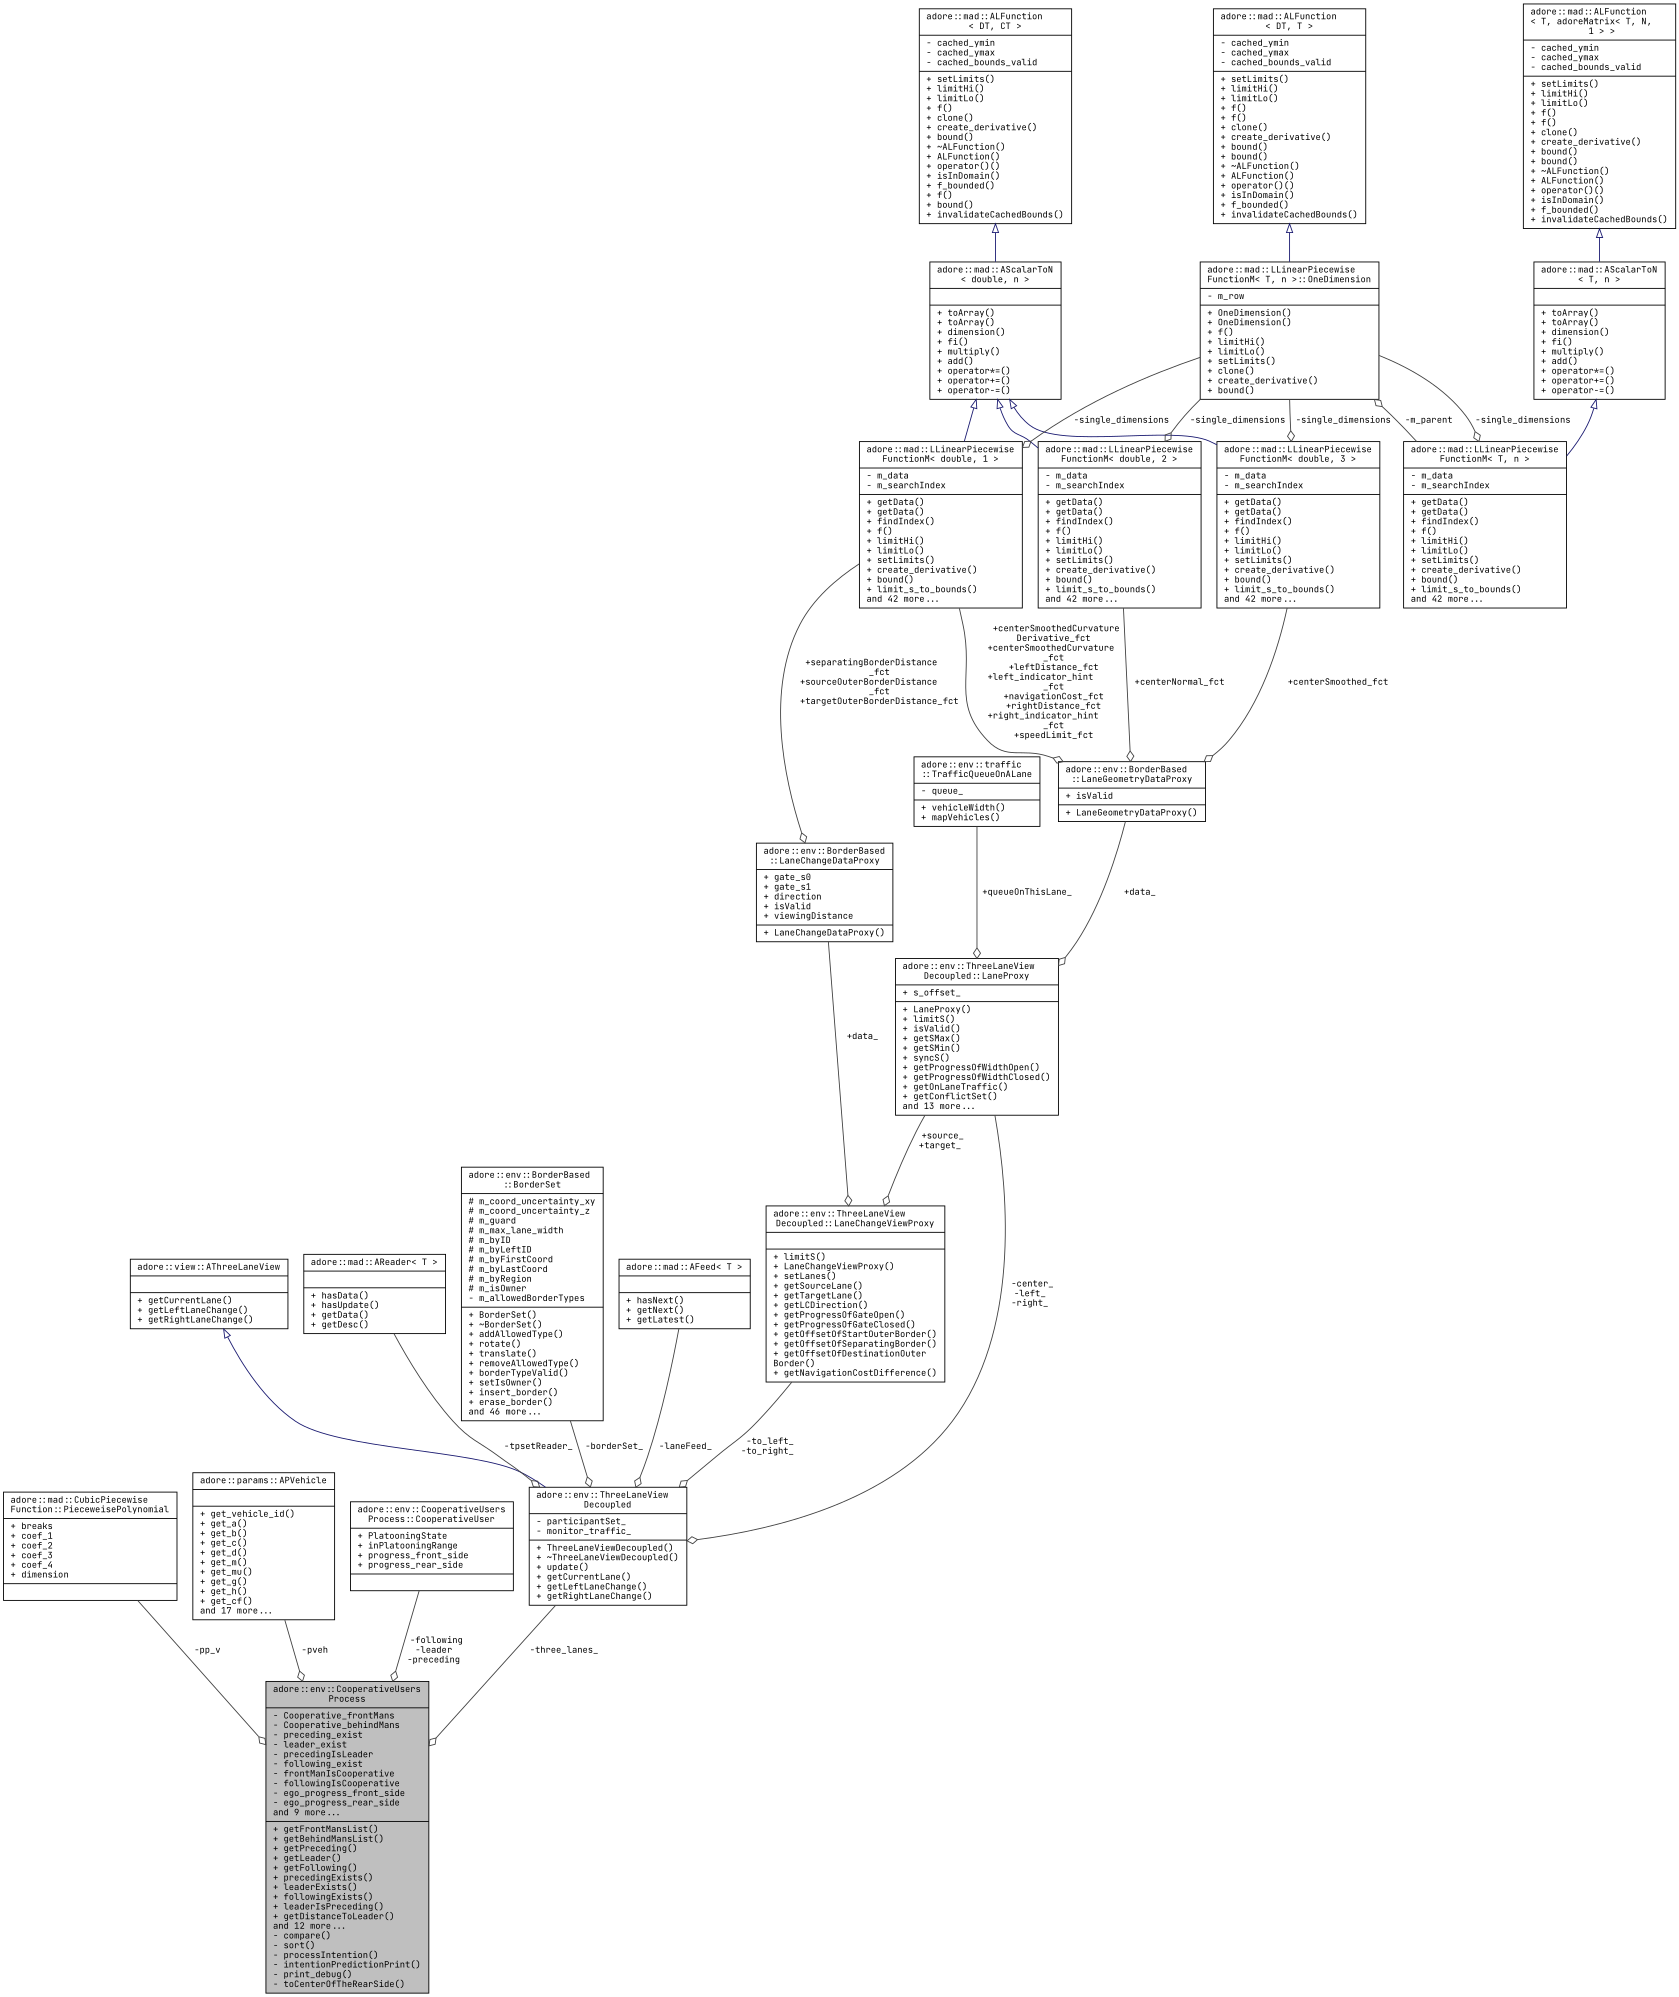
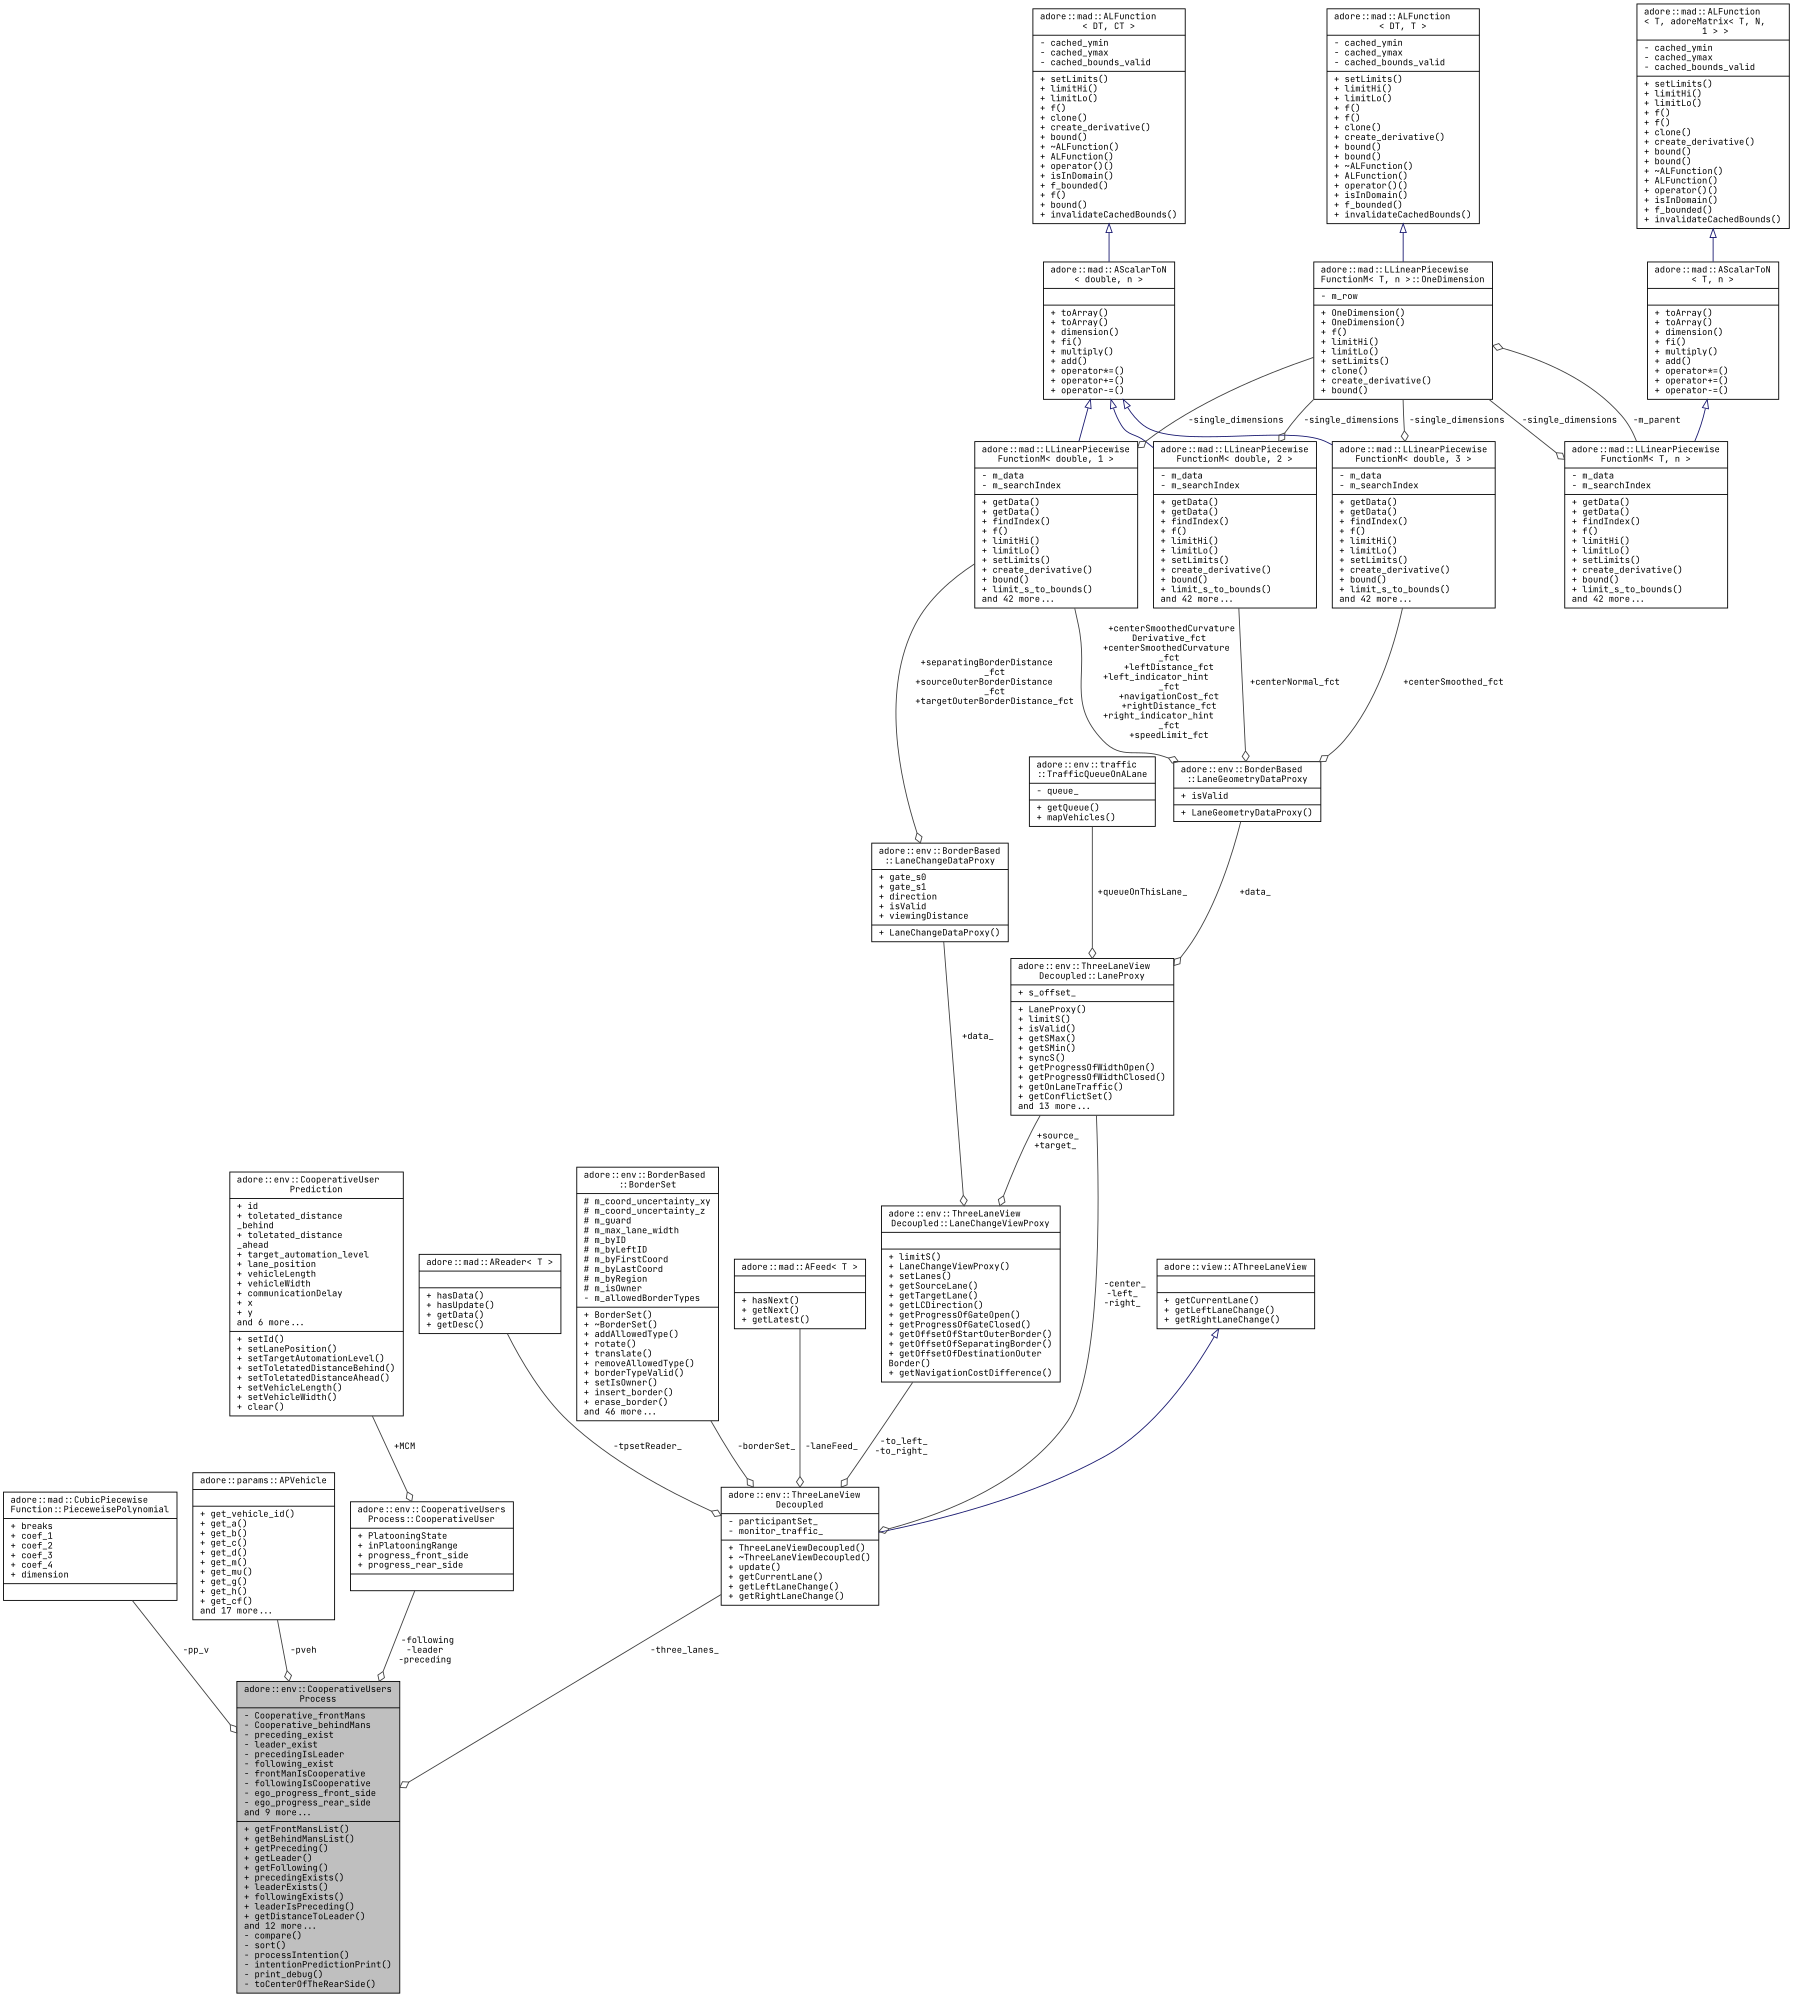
node "adore::env::traffic": text "+ vehicleWidth()" -> "+ getQueue()"
node "adore::env::CooperativeUser": added
